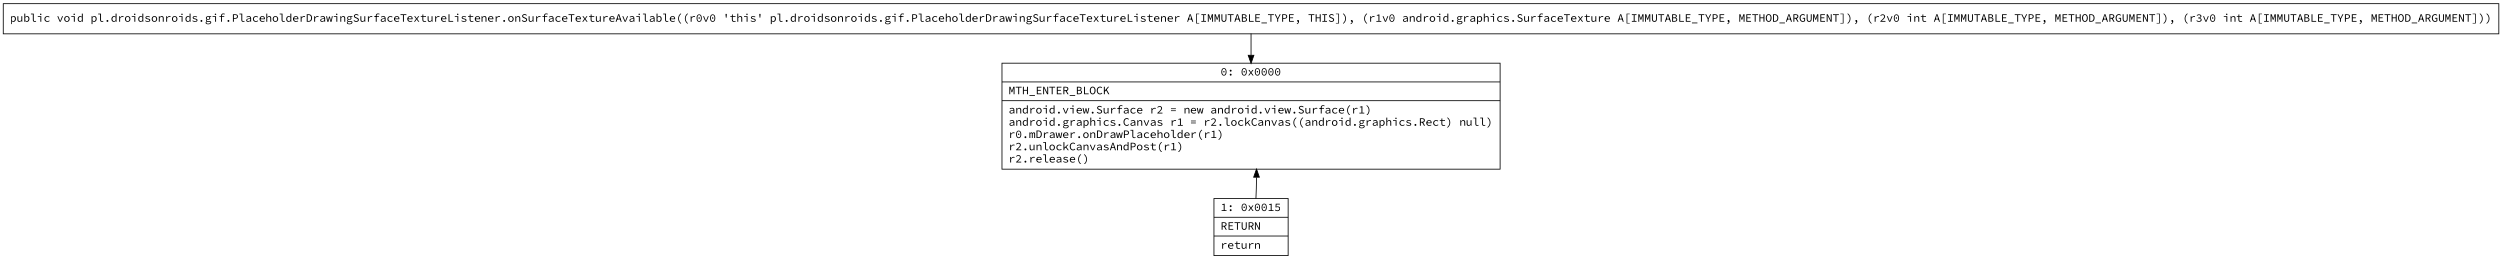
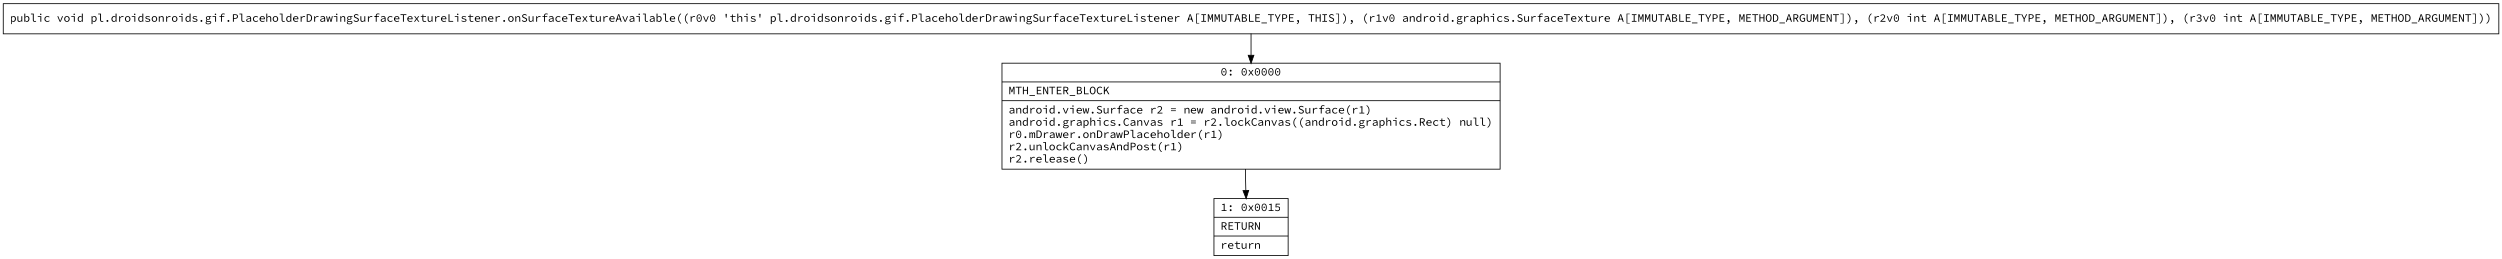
edge "1: 0x0015" -> "0: 0x0000": reversed
